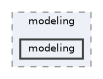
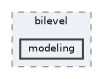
cluster "modeling": label "modeling" -> "bilevel"
